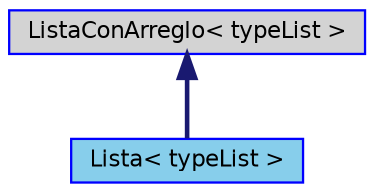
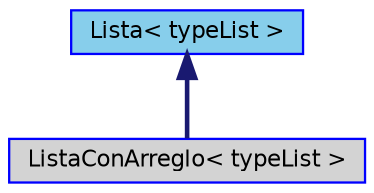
edge "Lista< typeList >" -> "ListaConArreglo< typeList >": reversed
